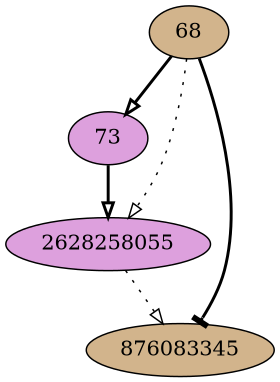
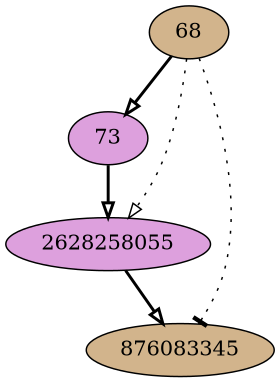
edge "68" -> "876083345": style bold -> dotted
edge "2628258055" -> "876083345": style dotted -> bold
